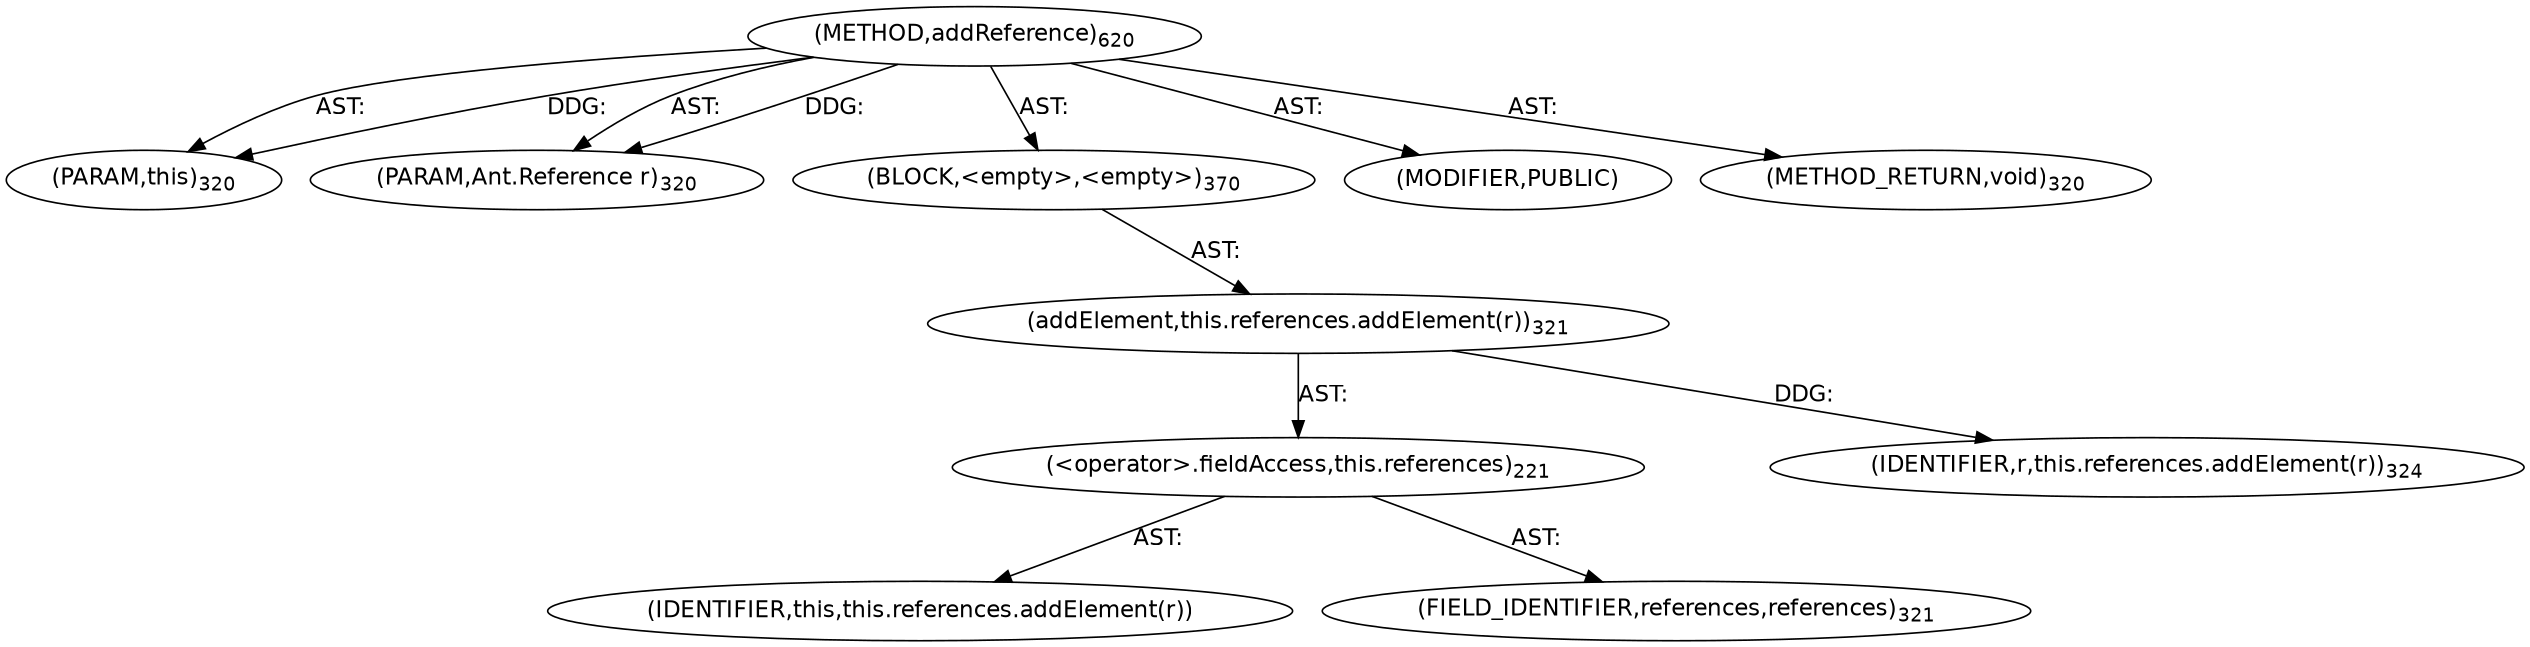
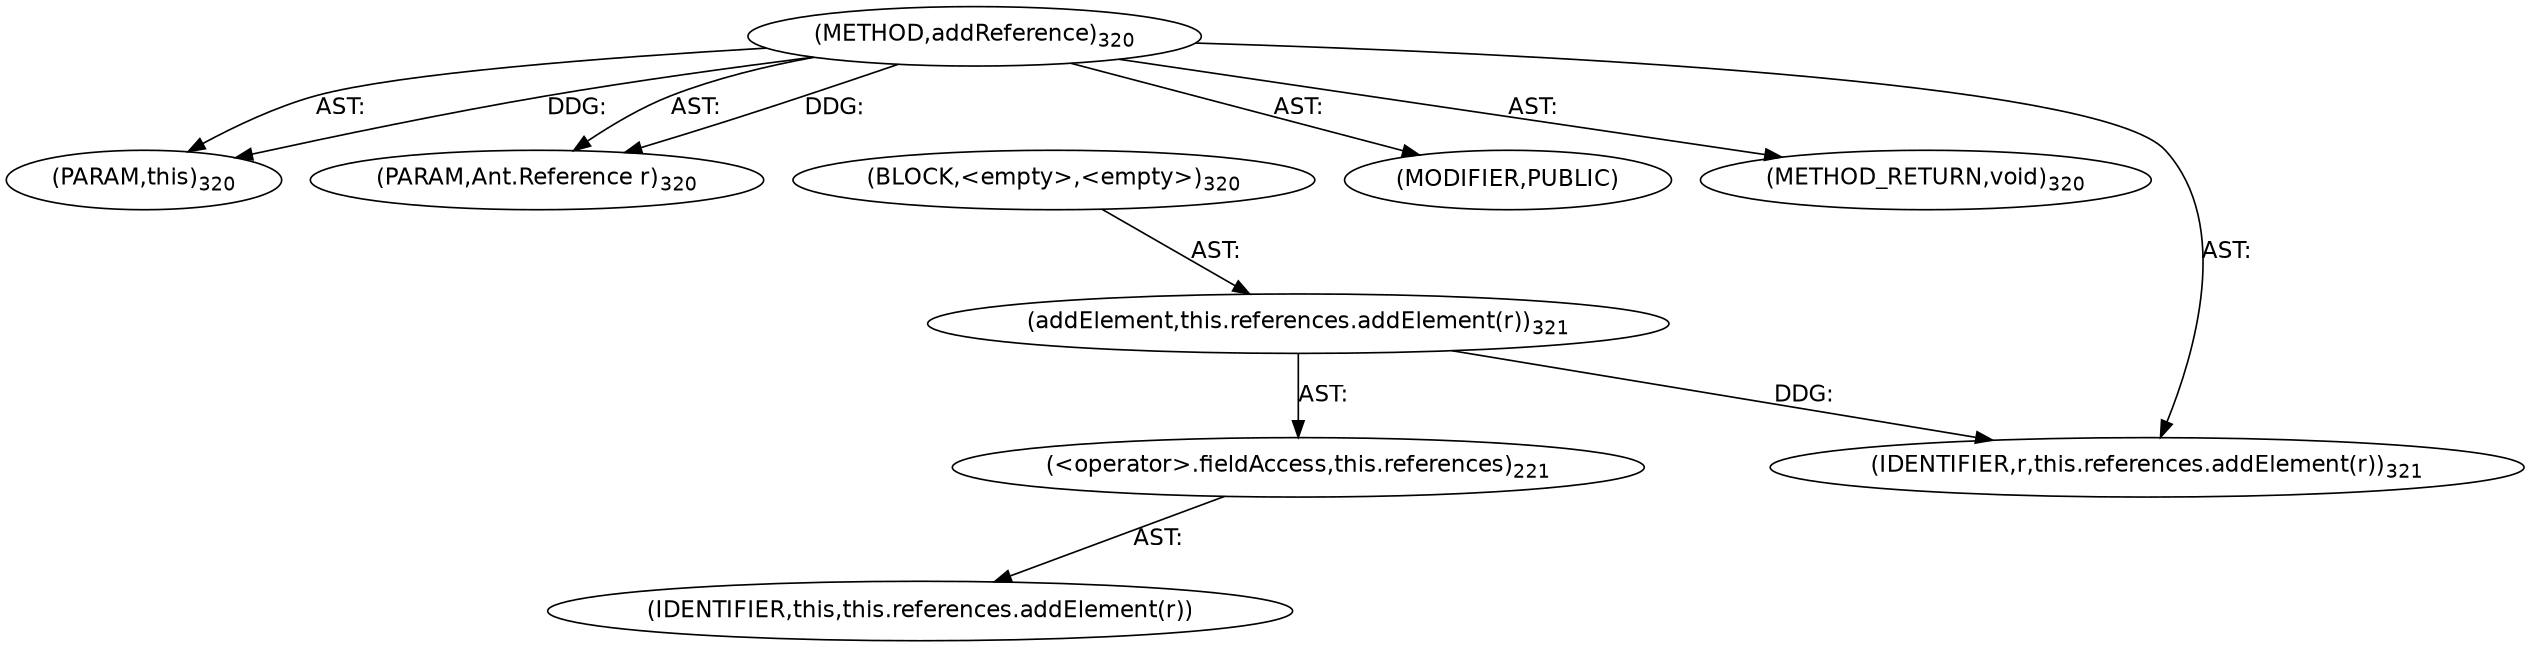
node "(METHOD,addReference)": text "620" -> "320"
edge "(METHOD,addReference)" -> "(BLOCK,<empty>,<empty>)": now "(METHOD,addReference)" -> "(IDENTIFIER,r,this.references.addElement(r))"
node "(BLOCK,<empty>,<empty>)": text "370" -> "320"
node "(IDENTIFIER,r,this.references.addElement(r))": text "324" -> "321"
node "(FIELD_IDENTIFIER,references,references)": removed
